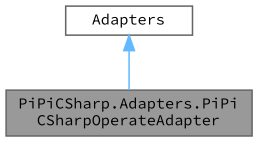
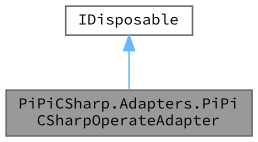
node "Adapters": label "Adapters" -> "IDisposable"
